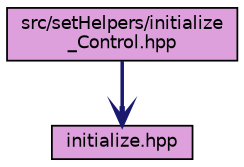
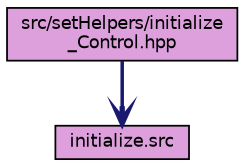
node "initialize.hpp": label "initialize.hpp" -> "initialize.src"
